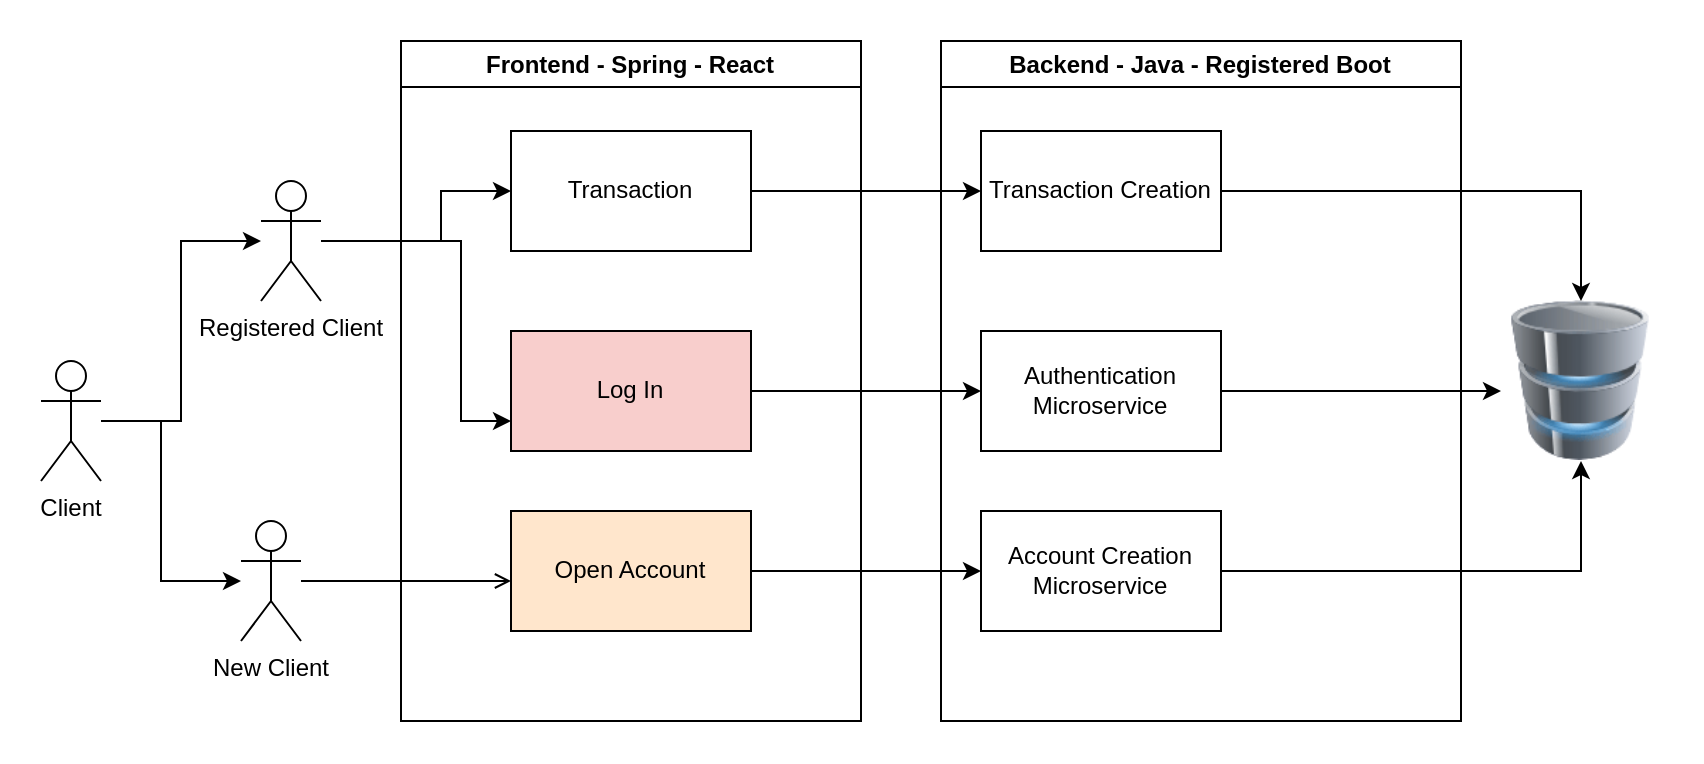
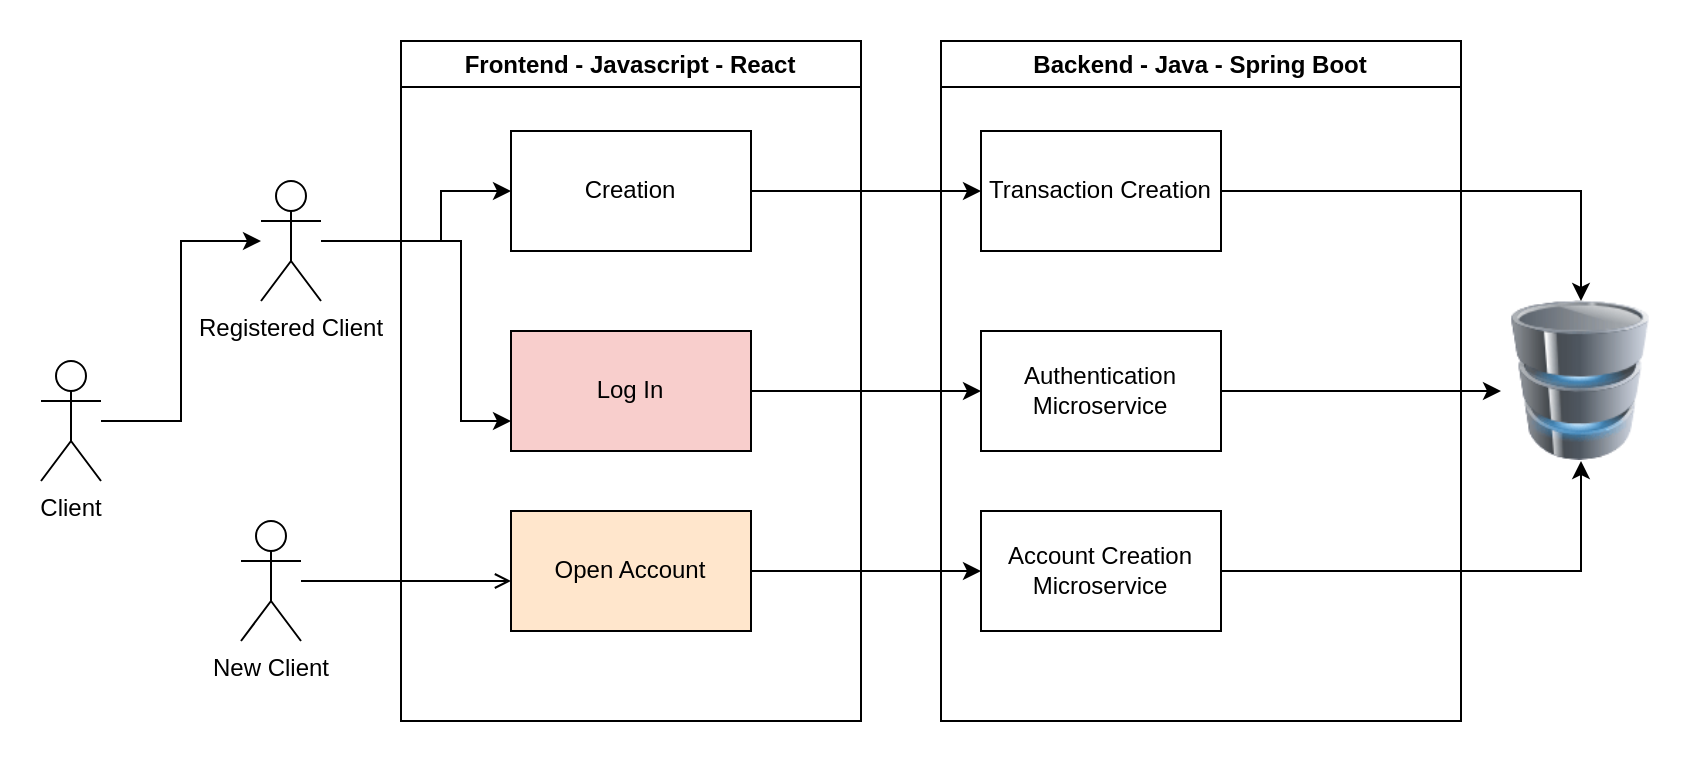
node "Frontend - Spring - React": label "Frontend - Spring - React" -> "Frontend - Javascript - React"
node "Backend - Java - Registered Boot": label "Backend - Java - Registered Boot" -> "Backend - Java - Spring Boot"
node "Transaction": label "Transaction" -> "Creation"
edge "Client" -> "New Client": removed
